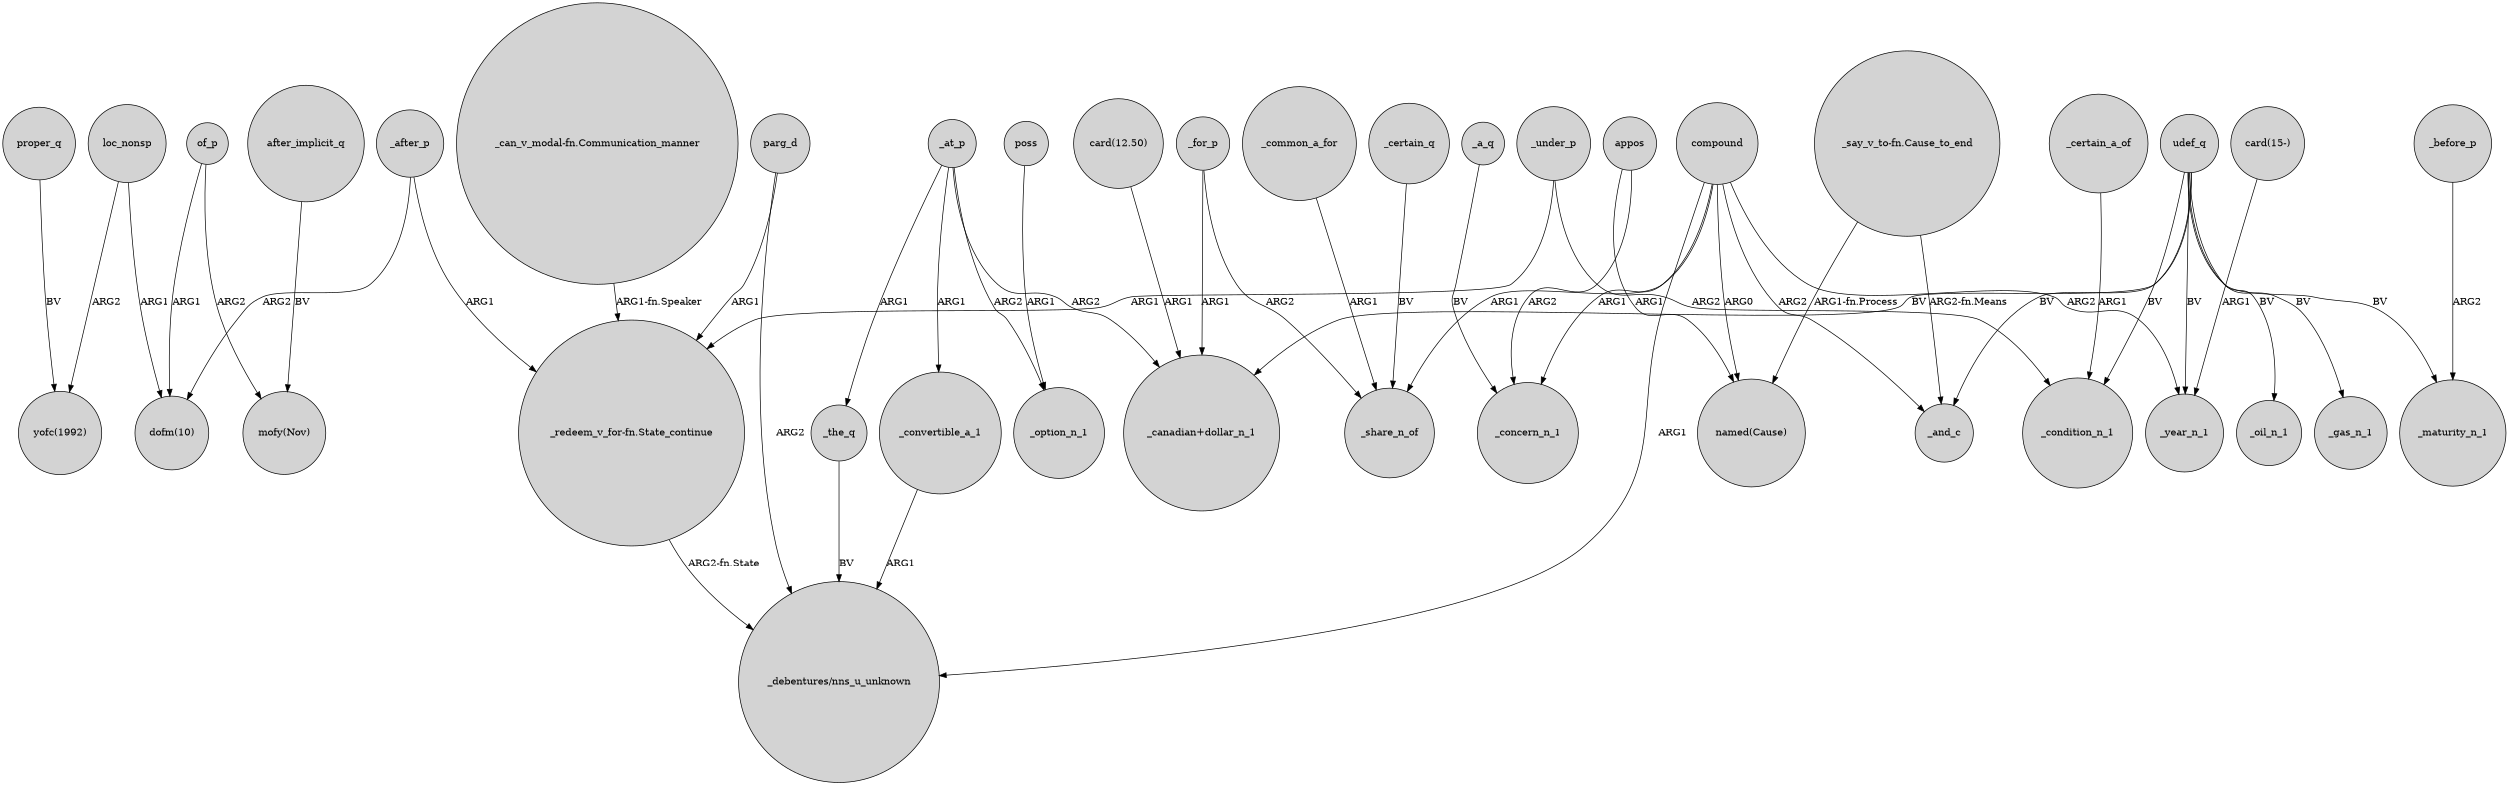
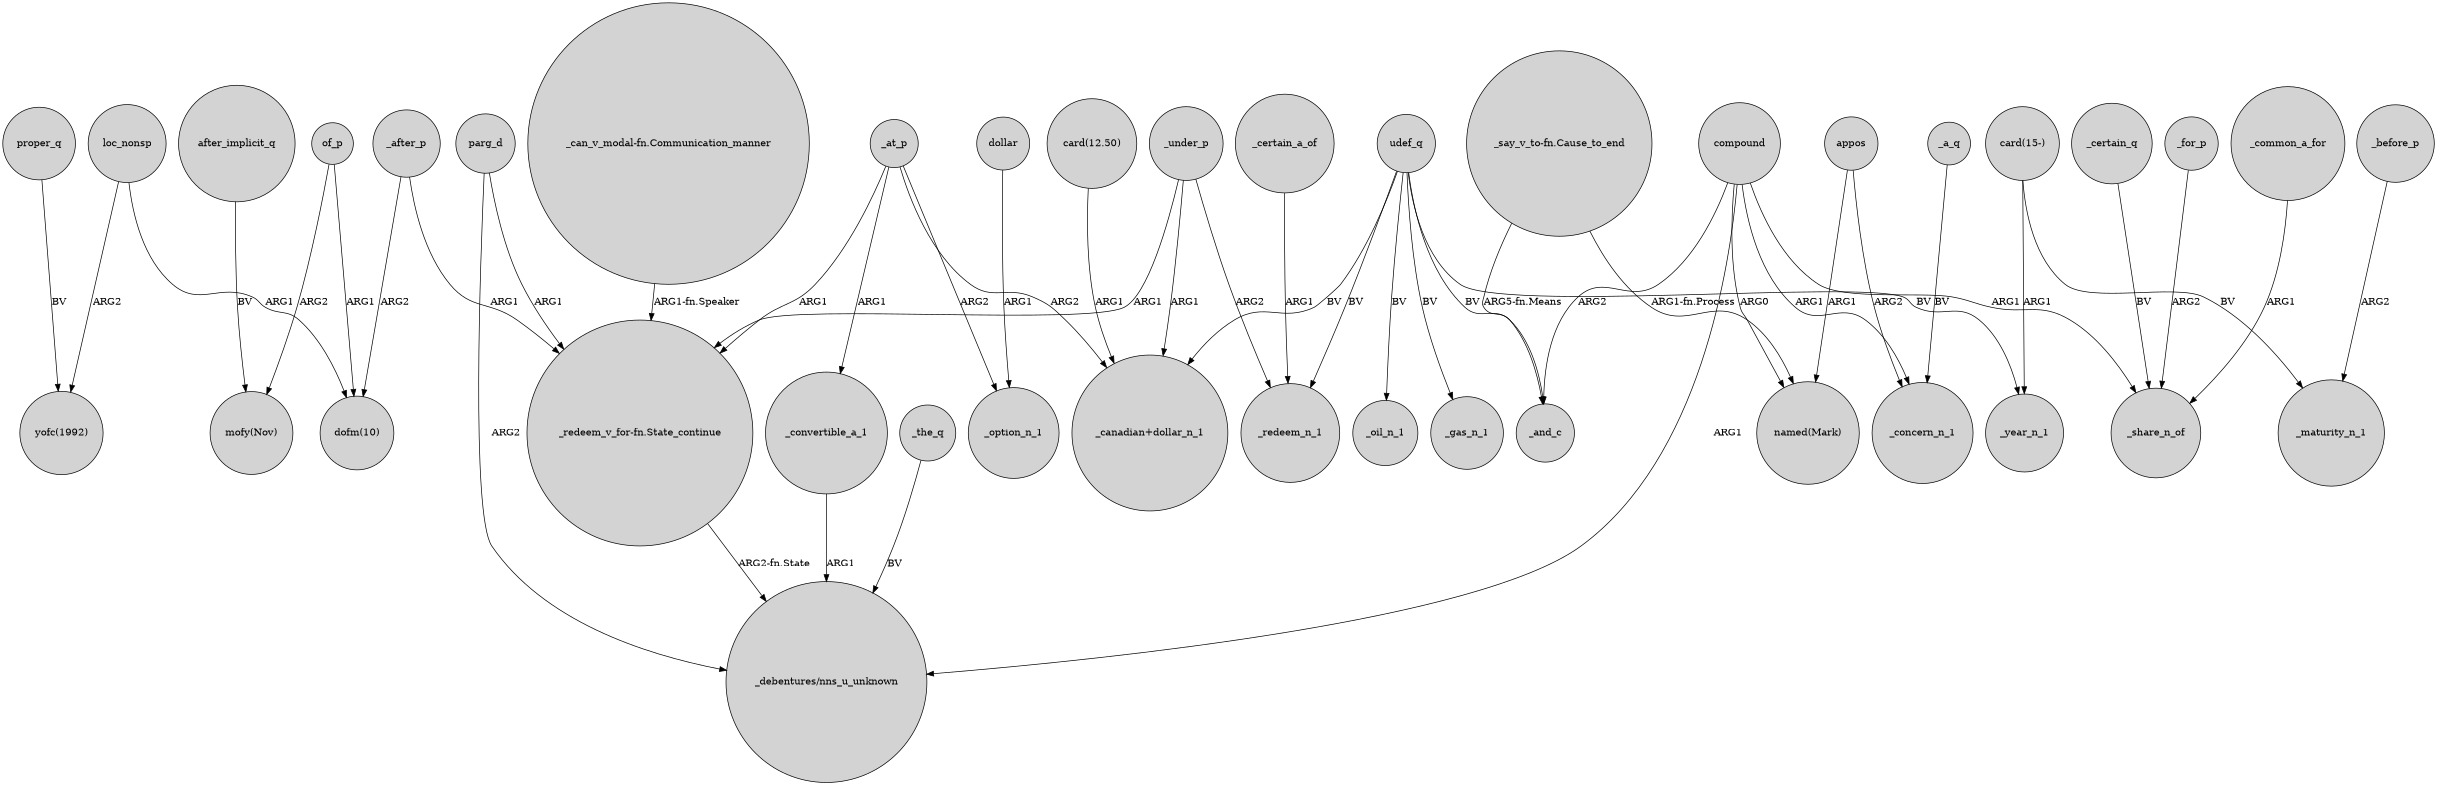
node "poss": label "poss" -> "dollar"
edge "_for_p" -> "_canadian+dollar_n_1": now "_under_p" -> "_canadian+dollar_n_1"
edge "_at_p" -> "_the_q": now "_at_p" -> "_redeem_v_for-fn.State_continue"
edge "compound" -> "_year_n_1": removed, label "ARG2"
edge "udef_q" -> "_maturity_n_1": now "card(15-)" -> "_maturity_n_1"
edge "_say_v_to-fn.Cause_to_end" -> "_and_c": label "ARG2-fn.Means" -> "ARG5-fn.Means"
node "named(Cause)": label "named(Cause)" -> "named(Mark)"
node "_condition_n_1": label "_condition_n_1" -> "_redeem_n_1"
